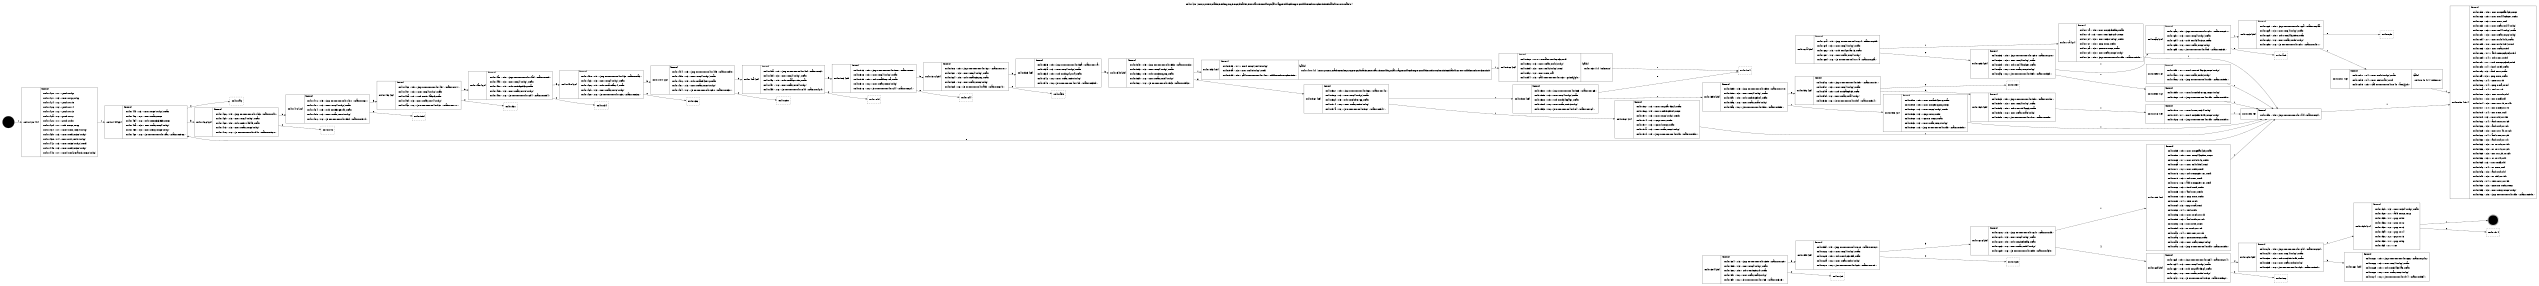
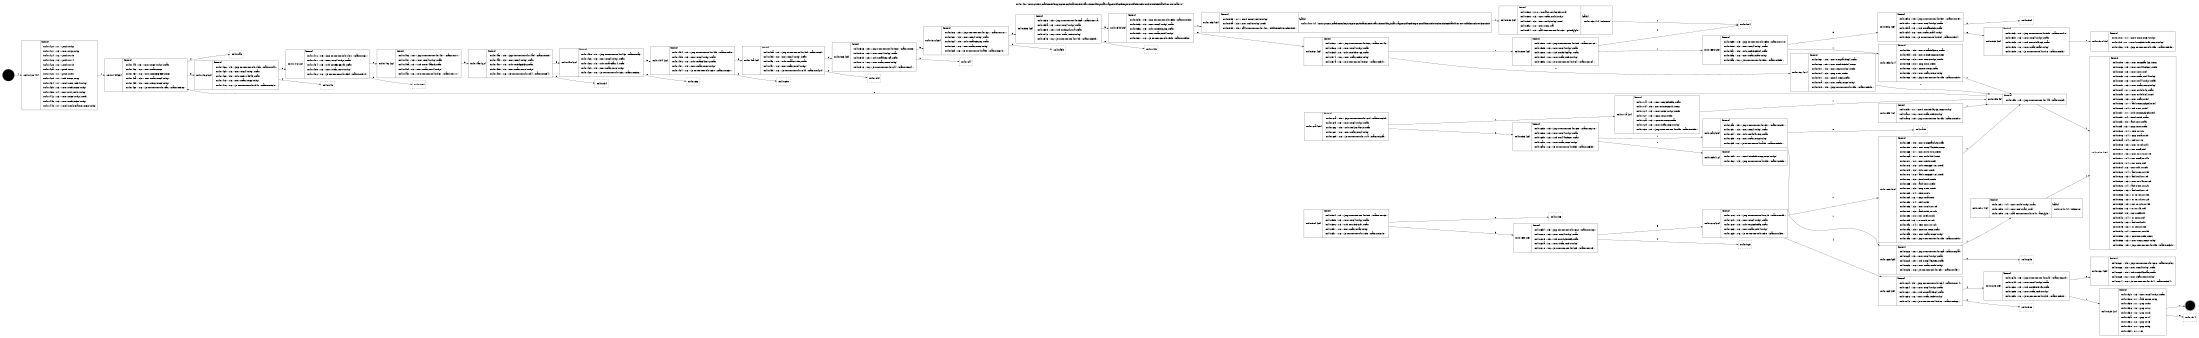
node "0x4017bb": added
edge "0x40195b [12]" -> "0x401df0 [5]": removed, label "1"
node "0x401b31": removed
edge "0x401d18 [19]" -> "0x401df0 [5]": removed, label "1"
